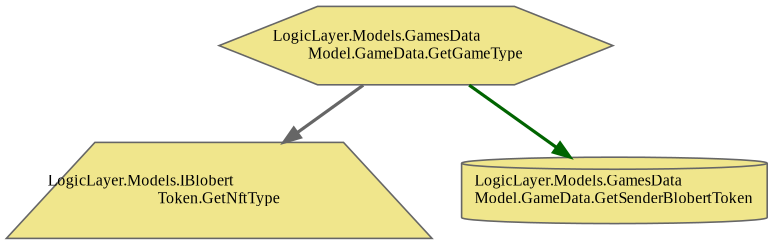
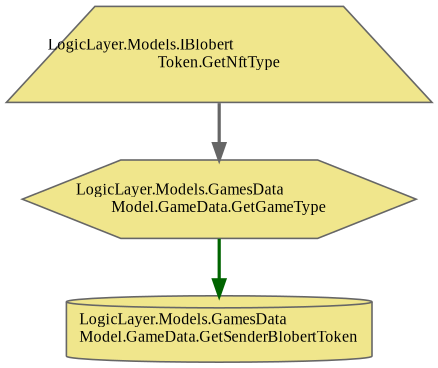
edge "LogicLayer.Models.GamesData Model.GameData.GetGameType" -> "LogicLayer.Models.IBlobert Token.GetNftType": reversed
